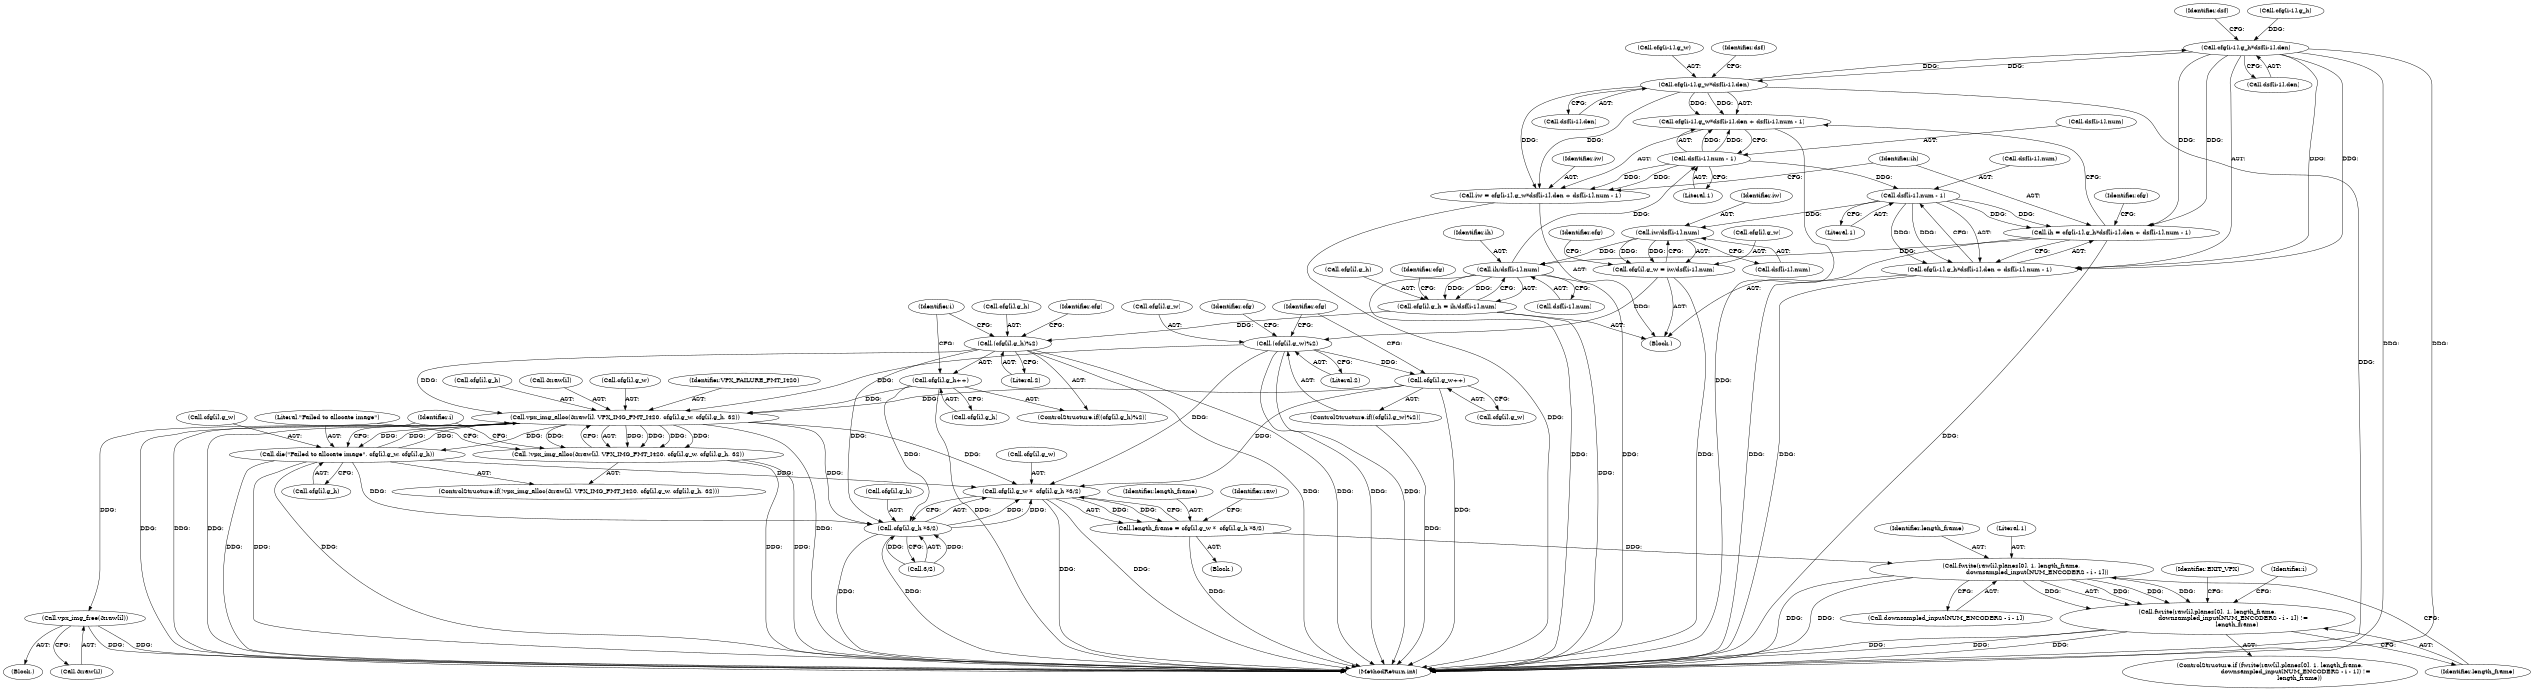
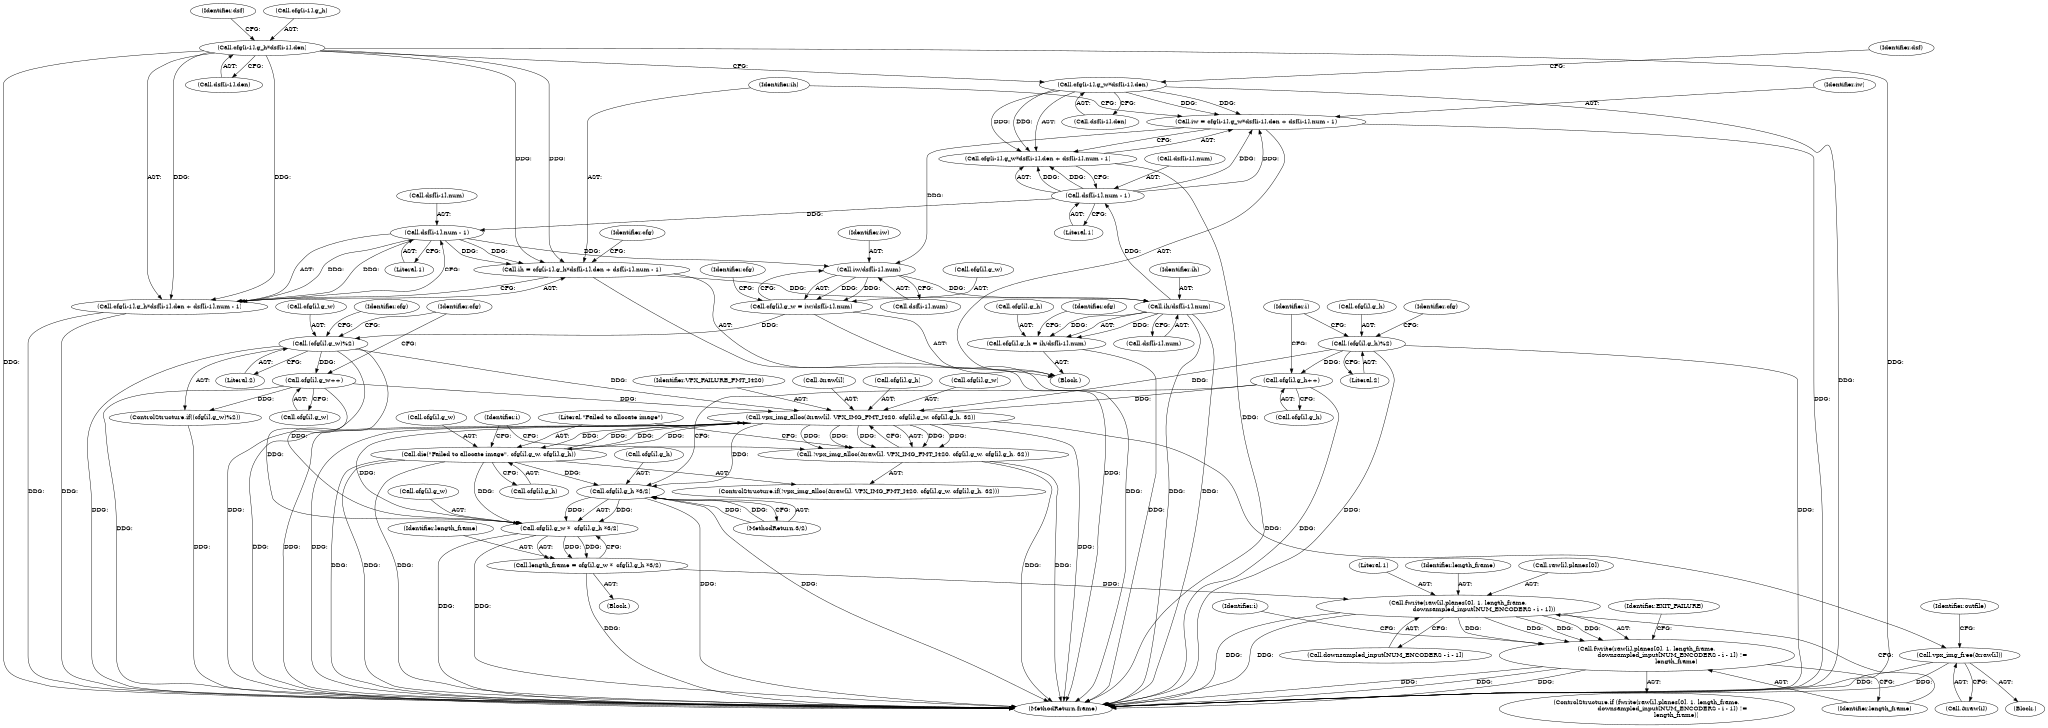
edge "(Call,cfg[i-1].g_h)" -> "(Call,cfg[i-1].g_h*dsf[i-1].den)": label "DDG: " -> "AST: "
node "(Call,cfg[i-1].g_w)": removed
edge "(Call,cfg[i-1].g_w*dsf[i-1].den)" -> "(Call,cfg[i-1].g_h*dsf[i-1].den)": removed, label "DDG:"
edge "(Call,cfg[i-1].g_h*dsf[i-1].den)" -> "(Call,cfg[i-1].g_w*dsf[i-1].den)": label "DDG: " -> "CFG: "
edge "(Call,ih = cfg[i-1].g_h*dsf[i-1].den + dsf[i-1].num - 1)" -> "(Call,cfg[i-1].g_w*dsf[i-1].den + dsf[i-1].num - 1)": now "(Call,iw = cfg[i-1].g_w*dsf[i-1].den + dsf[i-1].num - 1)" -> "(Call,cfg[i-1].g_w*dsf[i-1].den + dsf[i-1].num - 1)"
edge "(Call,iw = cfg[i-1].g_w*dsf[i-1].den + dsf[i-1].num - 1)" -> "(Call,iw/dsf[i-1].num)": added, label "DDG:"
edge "(Call,cfg[i].g_h = ih/dsf[i-1].num)" -> "(Call,ih/dsf[i-1].num)": removed, label "CFG:"
edge "(Call,cfg[i].g_h = ih/dsf[i-1].num)" -> "(Call,(cfg[i].g_h)%2)": removed, label "DDG:"
edge "(Call,(cfg[i].g_h)%2)" -> "(Call,cfg[i].g_h++)": label "AST: " -> "DDG: "
edge "(ControlStructure,if((cfg[i].g_w)%2))" -> "(Call,(cfg[i].g_w)%2)": reversed
edge "(Call,(cfg[i].g_h)%2)" -> "(Call,cfg[i].g_h *3/2)": removed, label "DDG:"
edge "(Call,cfg[i].g_w++)" -> "(ControlStructure,if((cfg[i].g_w)%2))": label "AST: " -> "DDG: "
node "(ControlStructure,if((cfg[i].g_h)%2))": removed
edge "(Call,cfg[i].g_h++)" -> "(Call,cfg[i].g_h *3/2)": label "DDG: " -> "CFG: "
node "(Identifier,raw)": removed
edge "(Call,cfg[i].g_w *  cfg[i].g_h *3/2)" -> "(Call,cfg[i].g_h *3/2)": removed, label "CFG:"
node "(Call,raw[i].planes[0])": added
node "(Call,3/2)": label "(Call,3/2)" -> "(MethodReturn,3/2)"
node "(Identifier,EXIT_VPX)": label "(Identifier,EXIT_VPX)" -> "(Identifier,EXIT_FAILURE)"
node "(Identifier,outfile)": added
node "(MethodReturn,int)": label "(MethodReturn,int)" -> "(MethodReturn,frame)"
